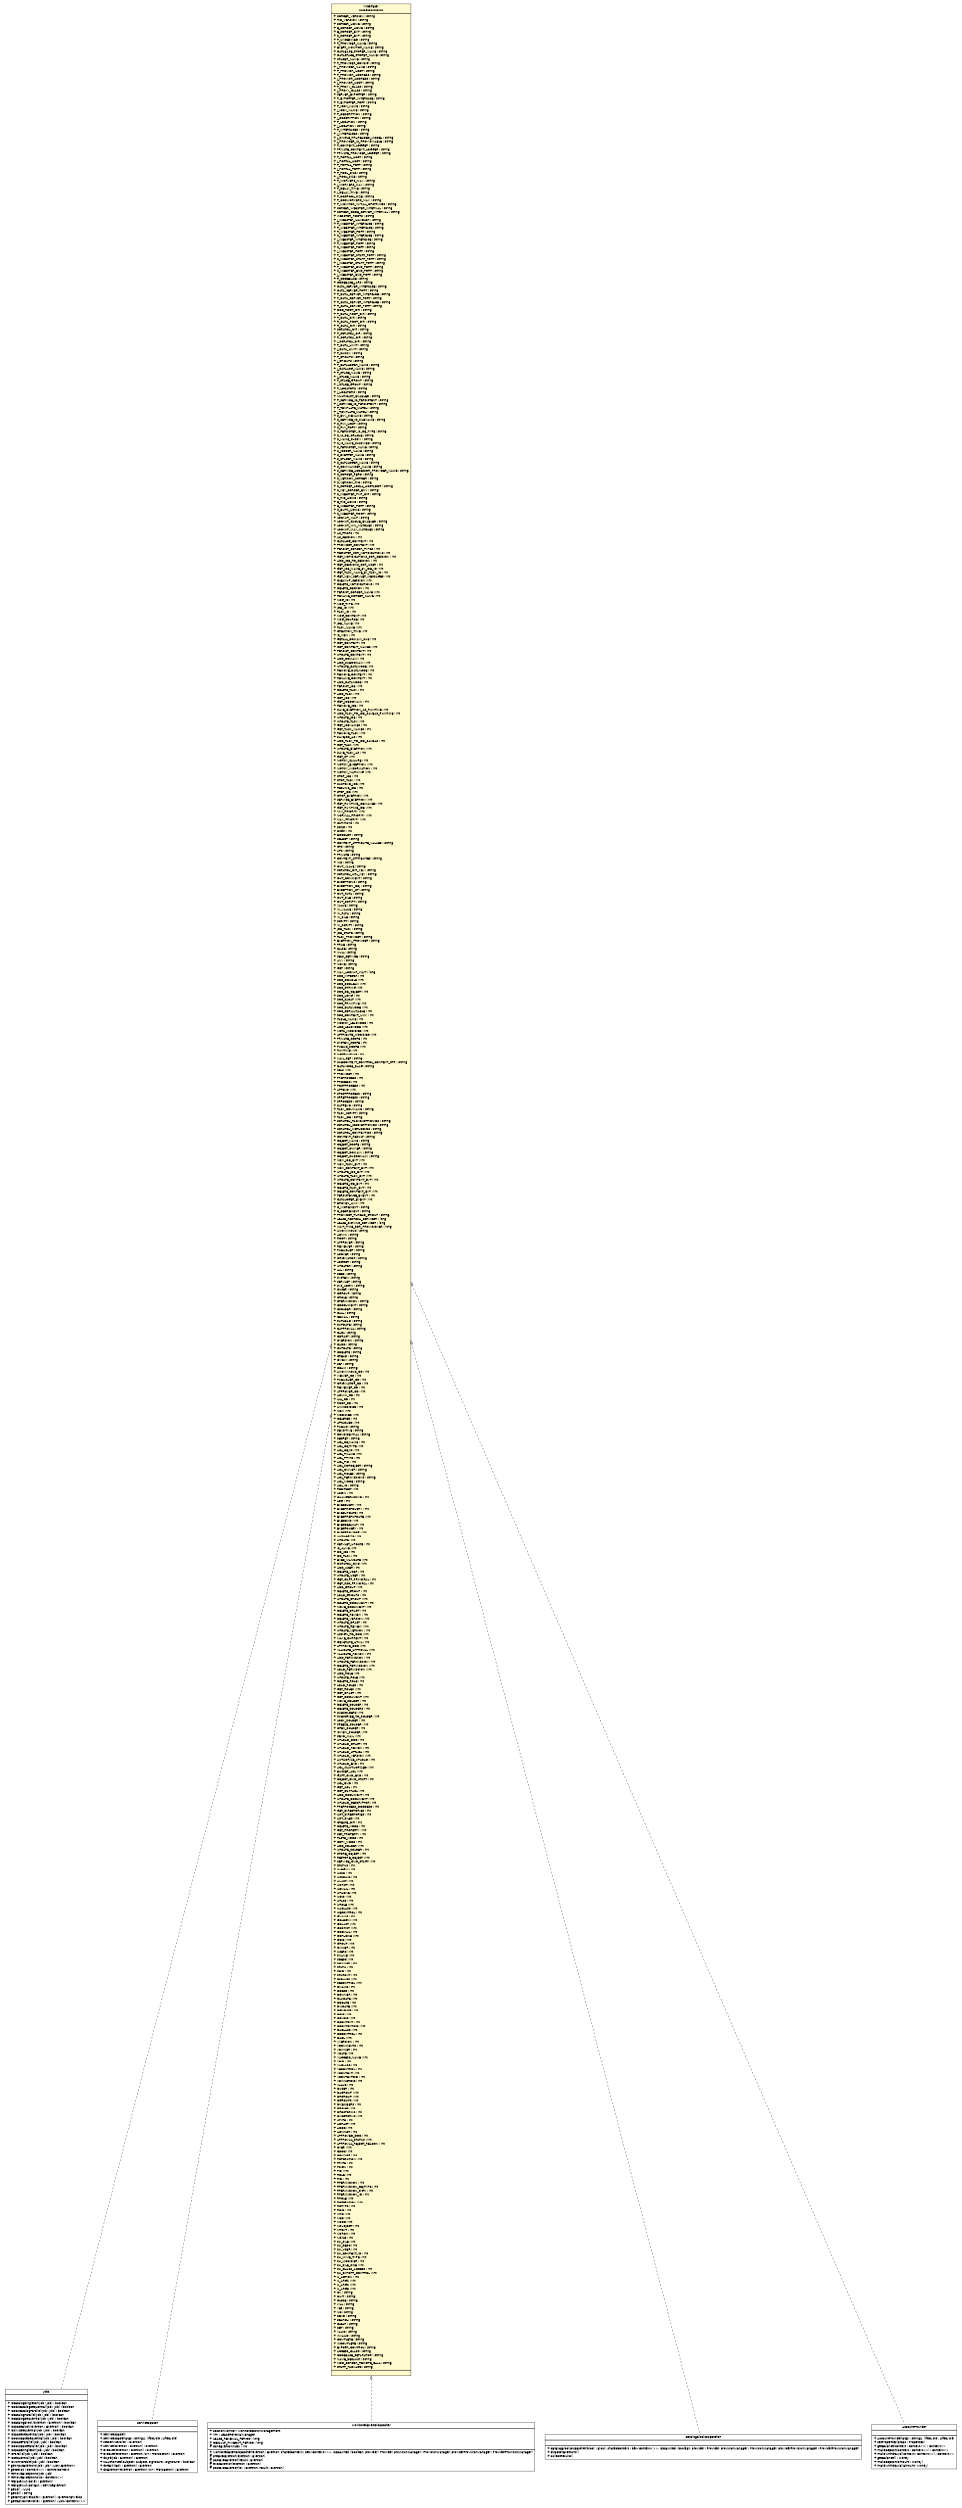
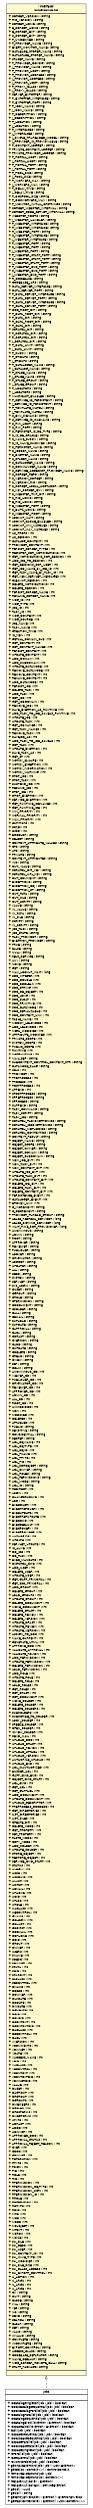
node "Jobs": text "+ isSWIFSequential(job : Job) : boolean" -> "+ task(job : Job) : boolean"
node "ServiceSpacer": removed
node "MonitoredExertDispatcher": removed
node "CatalogBlockDispatcher": removed
node "AccountProvider": removed
